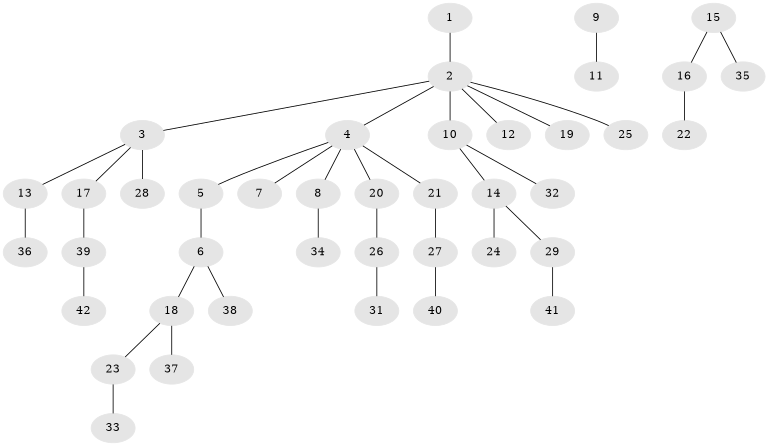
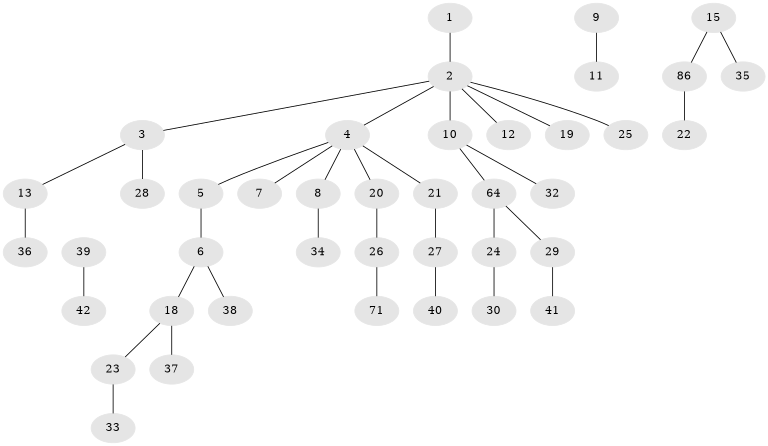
node "16": label "16" -> "86"
node "17": removed
node "14": label "14" -> "64"
node "31": label "31" -> "71"
node "30": added
